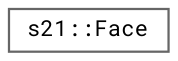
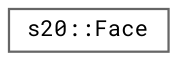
node "s21::Face": label "s21::Face" -> "s20::Face"
